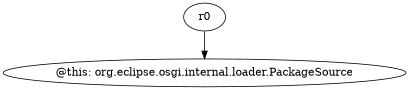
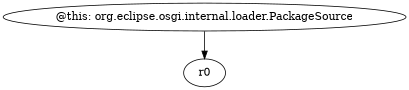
edge "r0" -> "@this: org.eclipse.osgi.internal.loader.PackageSource": reversed
